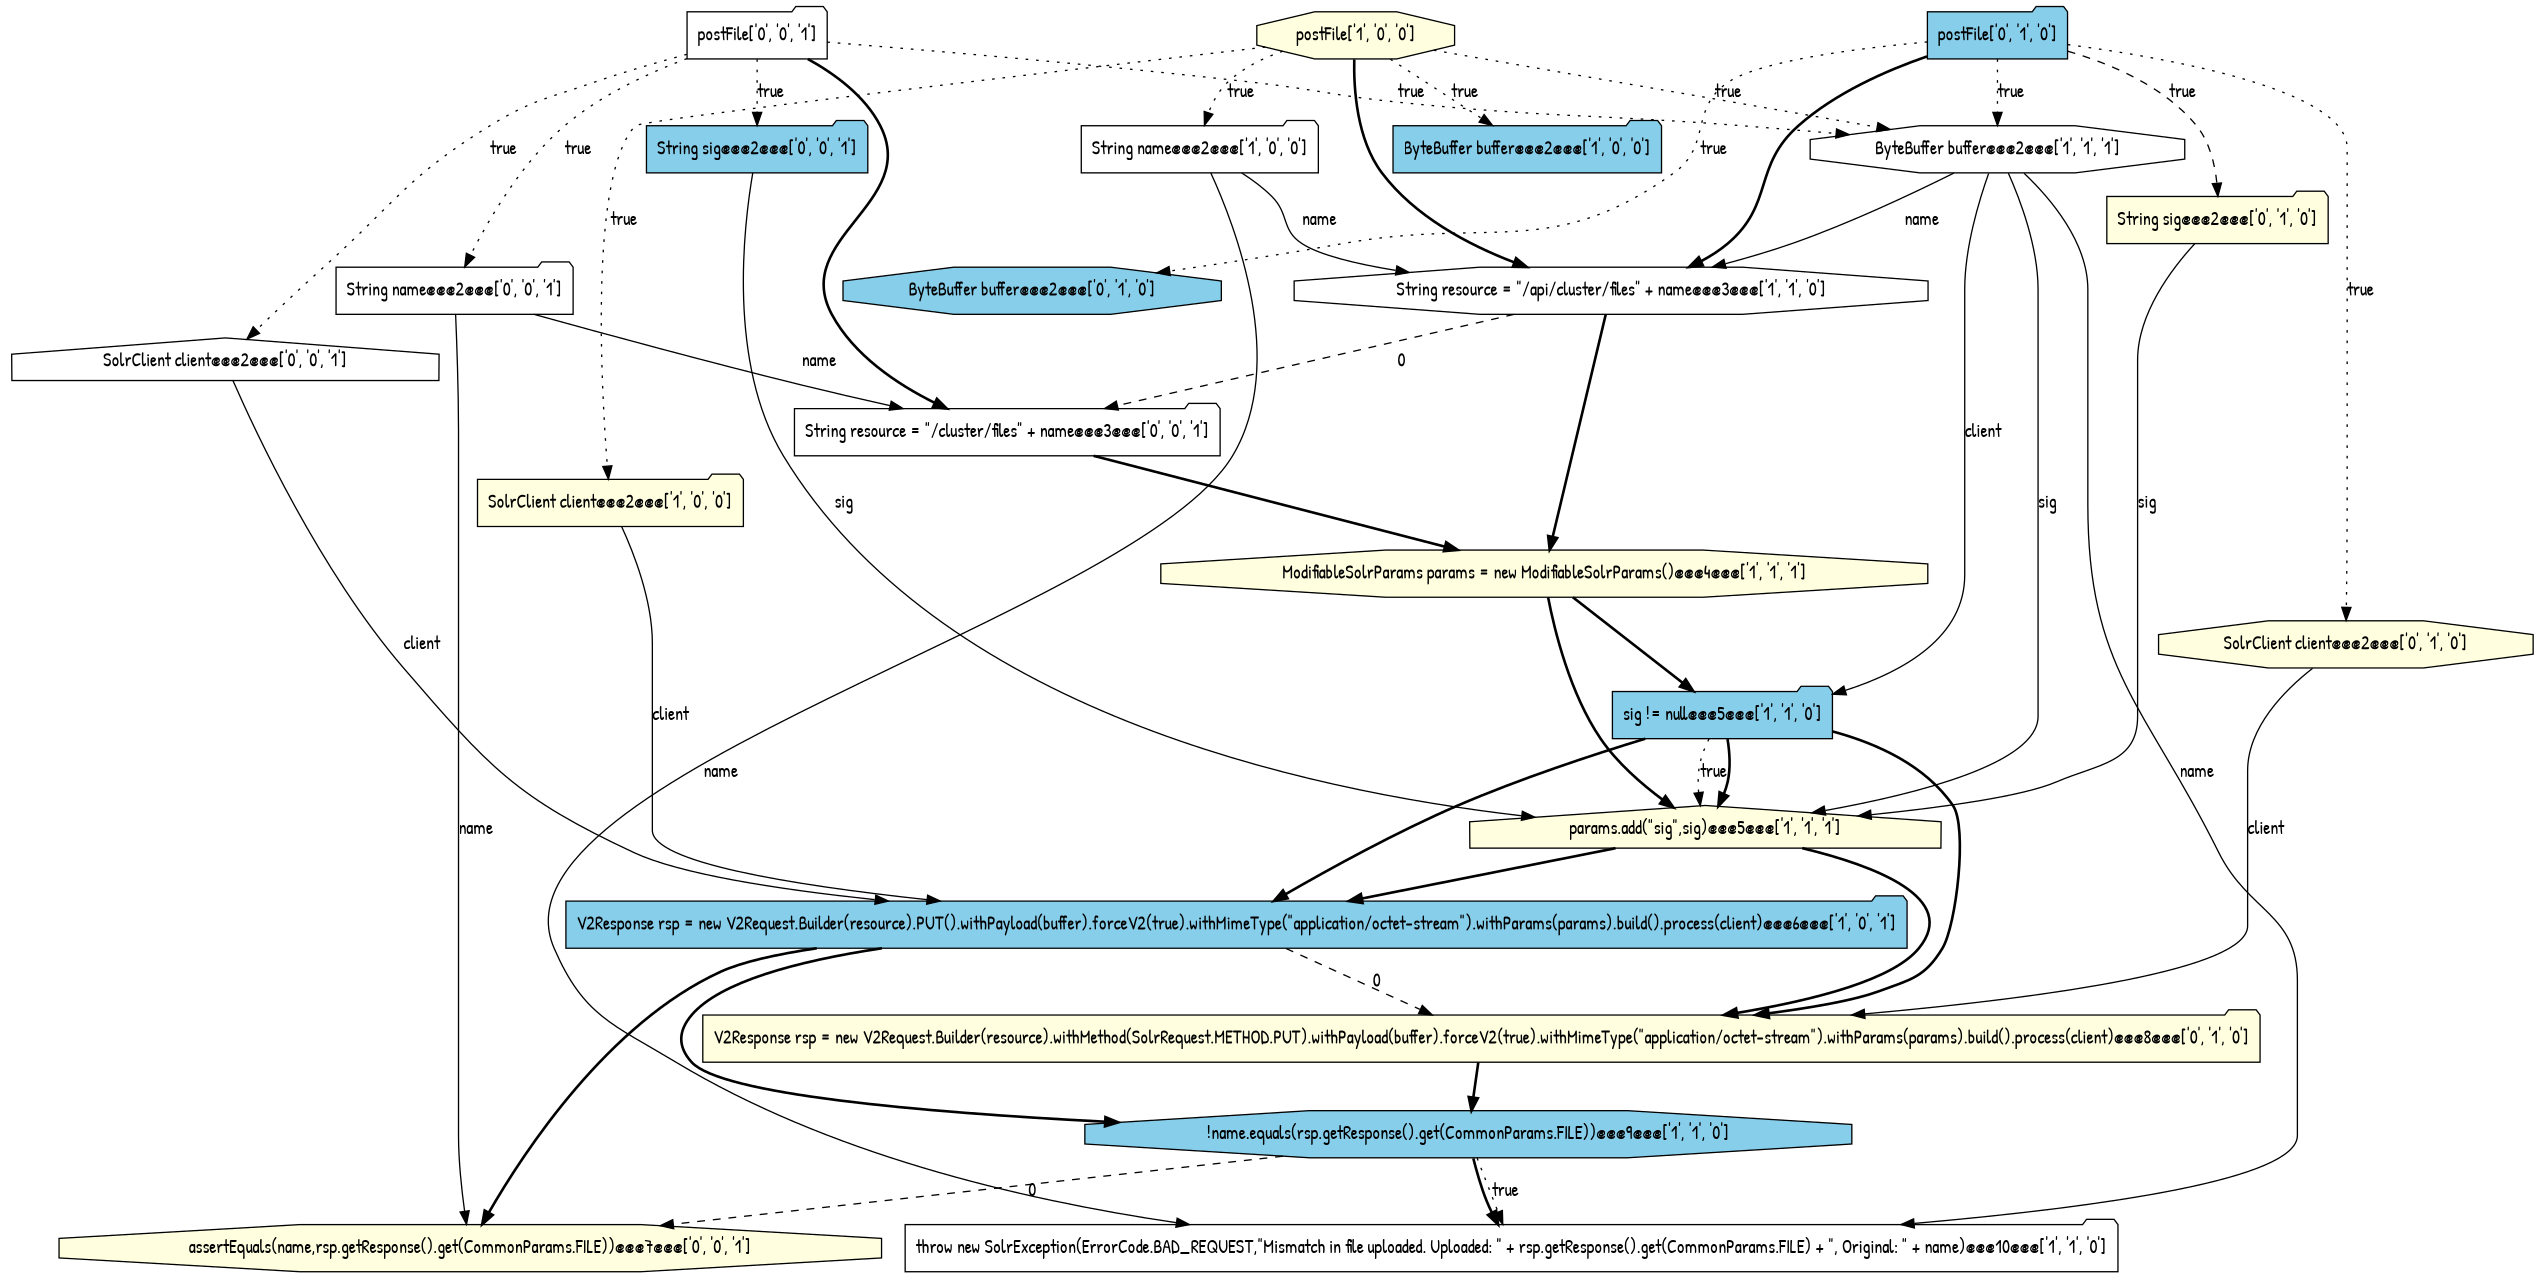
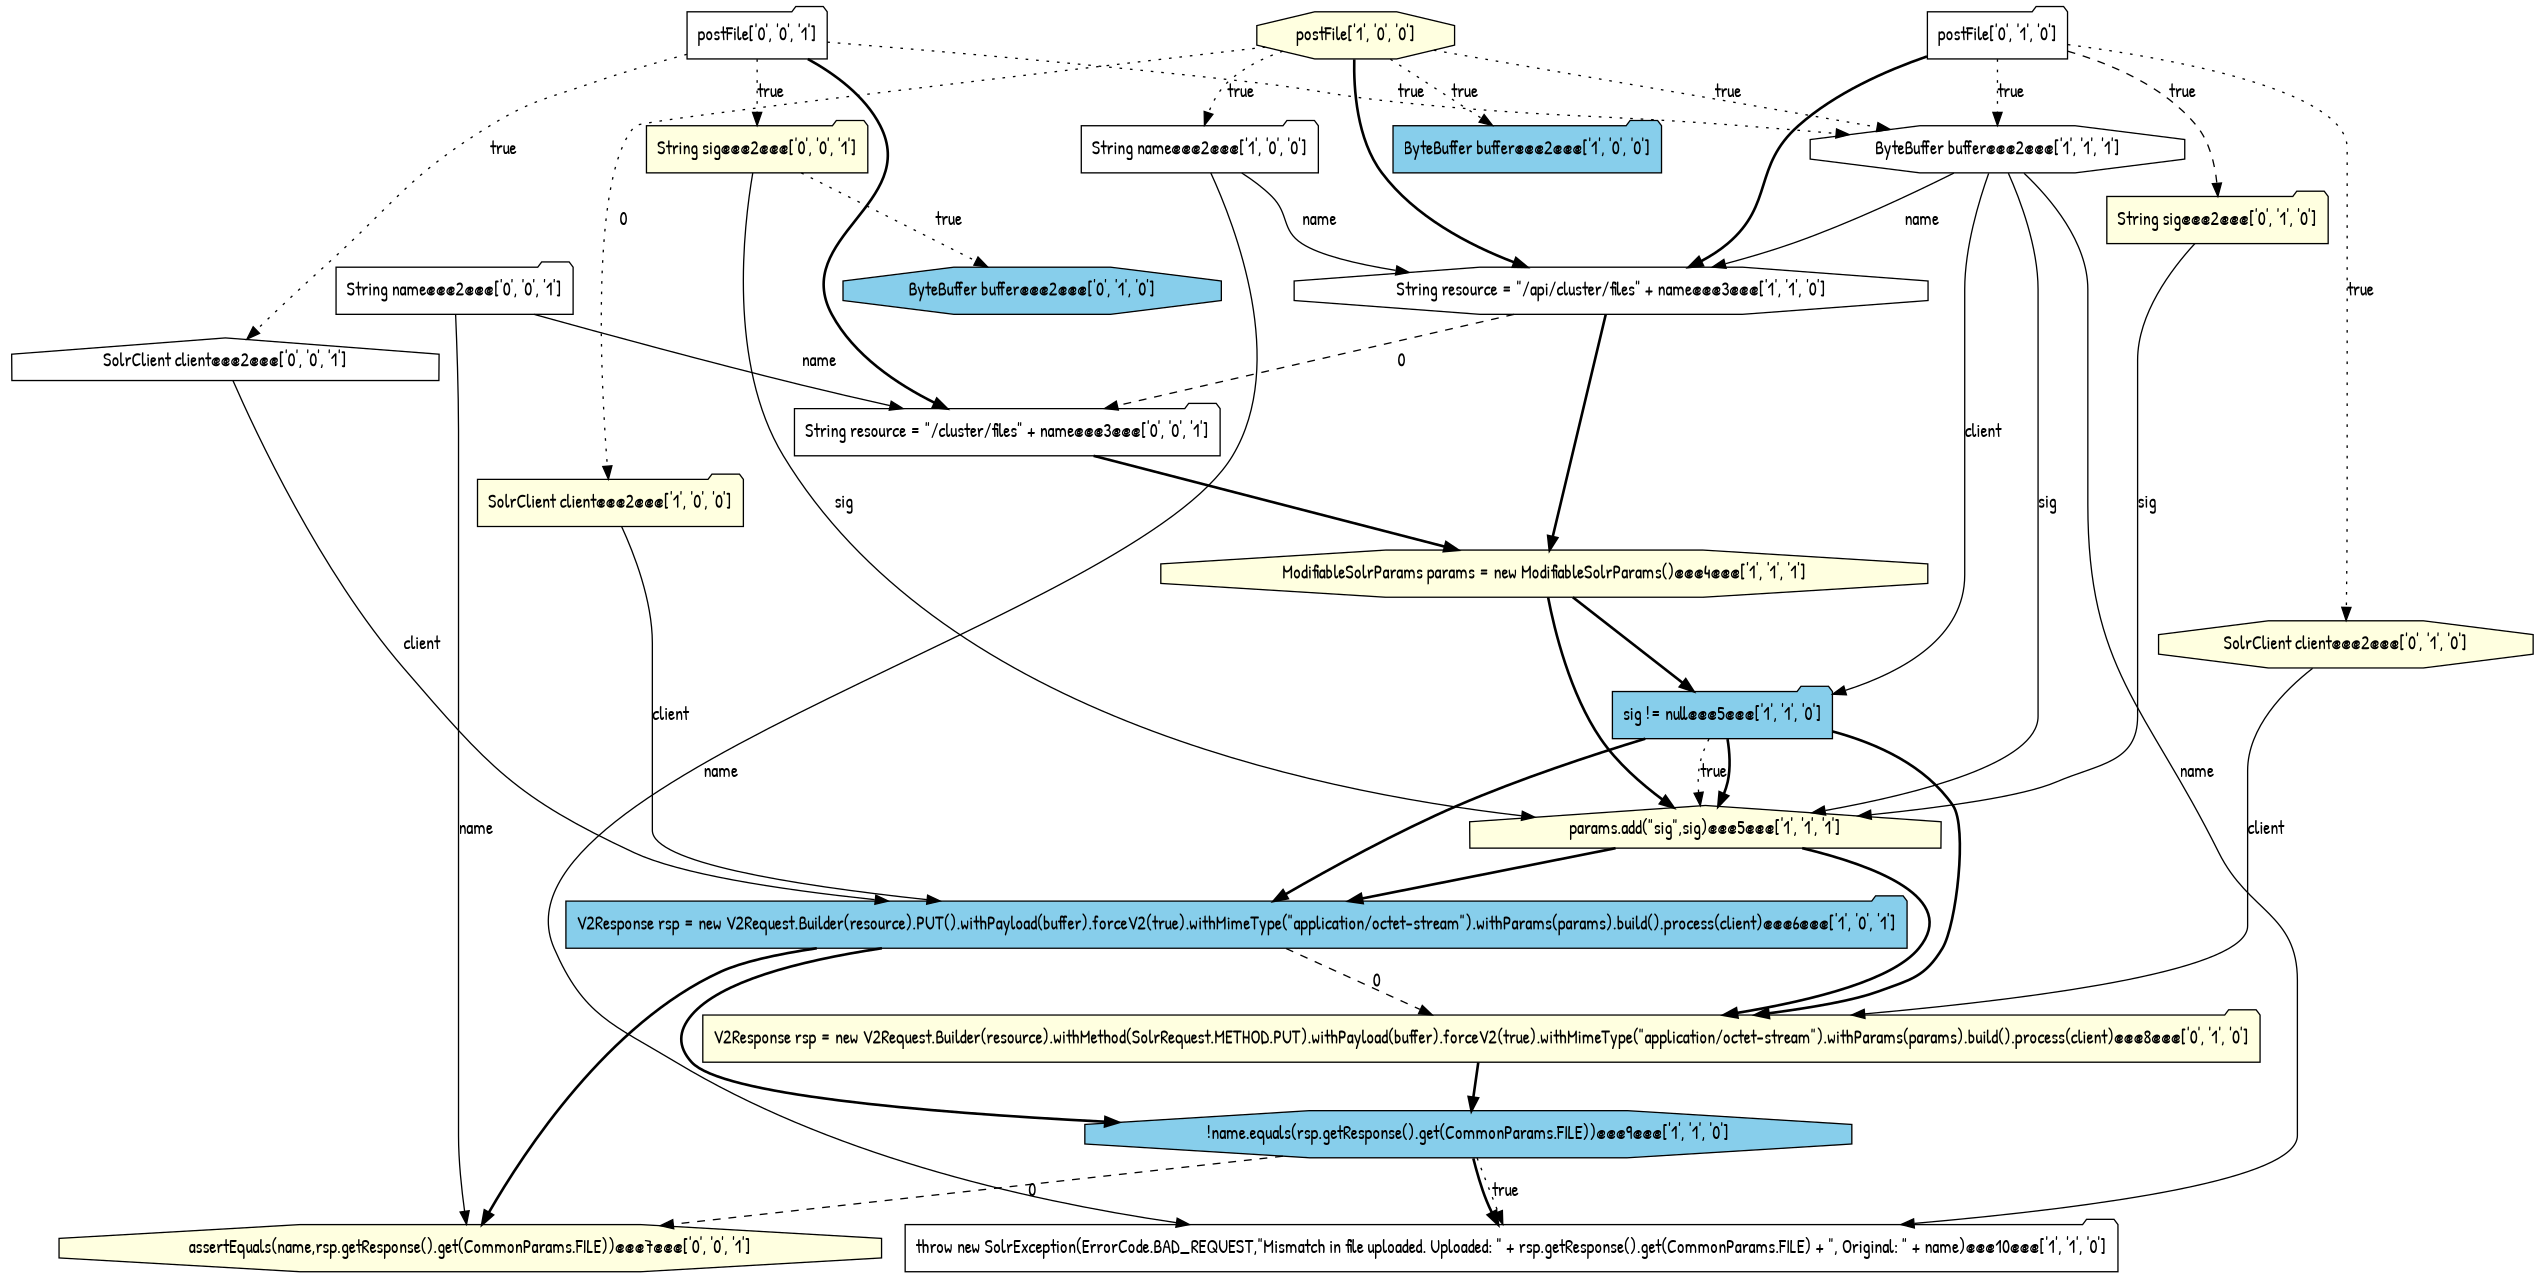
node "postFile['0', '1', '0']": fillcolor skyblue -> white
edge "postFile['0', '0', '1']" -> "String name@@@2@@@['0', '0', '1']": removed, label "true"
node "String sig@@@2@@@['0', '0', '1']": fillcolor skyblue -> lightyellow
edge "postFile['1', '0', '0']" -> "SolrClient client@@@2@@@['1', '0', '0']": label "true" -> "0"
edge "postFile['0', '1', '0']" -> "ByteBuffer buffer@@@2@@@['0', '1', '0']": now "String sig@@@2@@@['0', '0', '1']" -> "ByteBuffer buffer@@@2@@@['0', '1', '0']"
